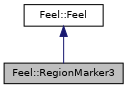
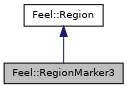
node "Feel::Feel": label "Feel::Feel" -> "Feel::Region"
